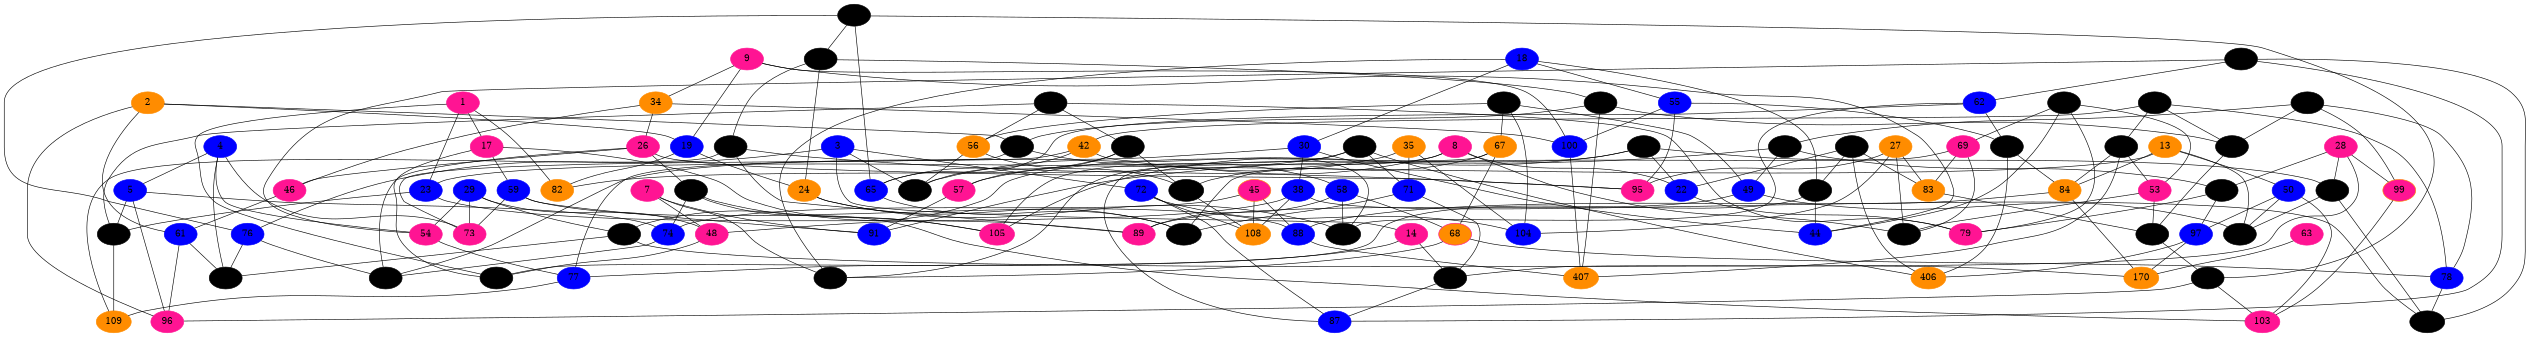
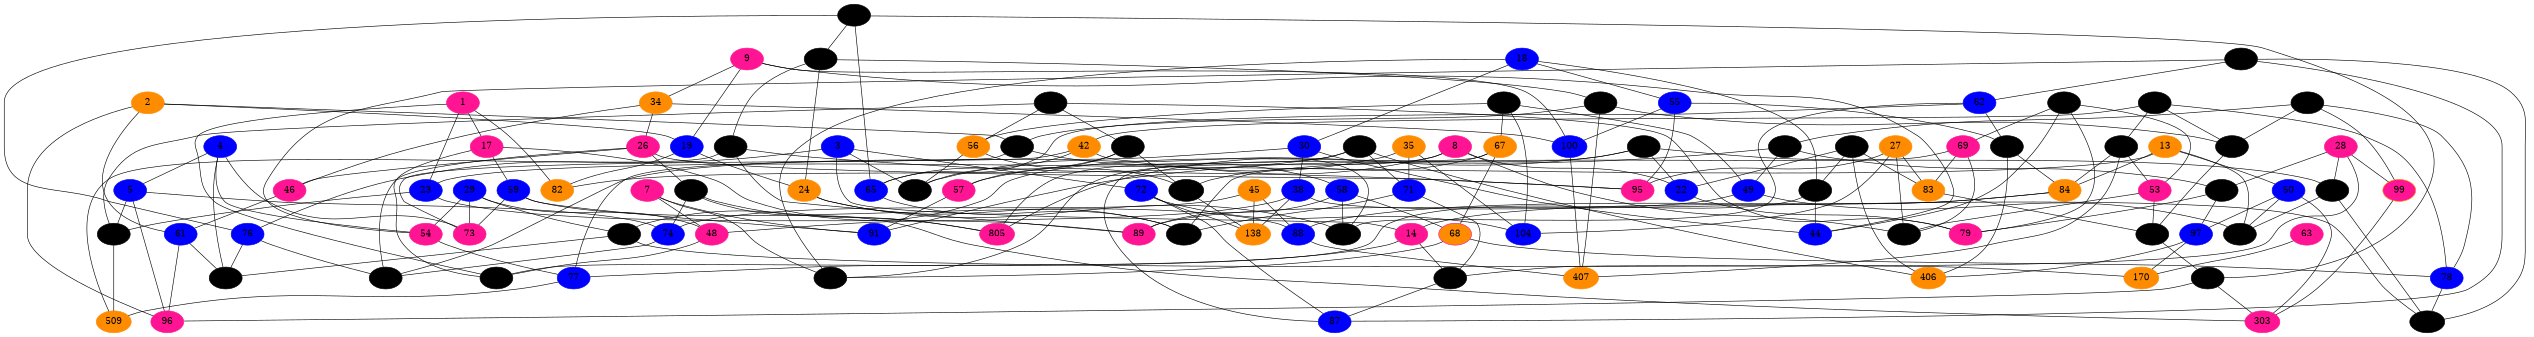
node "45": fillcolor deeppink -> darkorange
node "105": label "105" -> "805"
node "108": label "108" -> "138"
edge "84" -- "170": now "84" -- "14"
node "109": label "109" -> "509"
node "103": label "103" -> "303"
